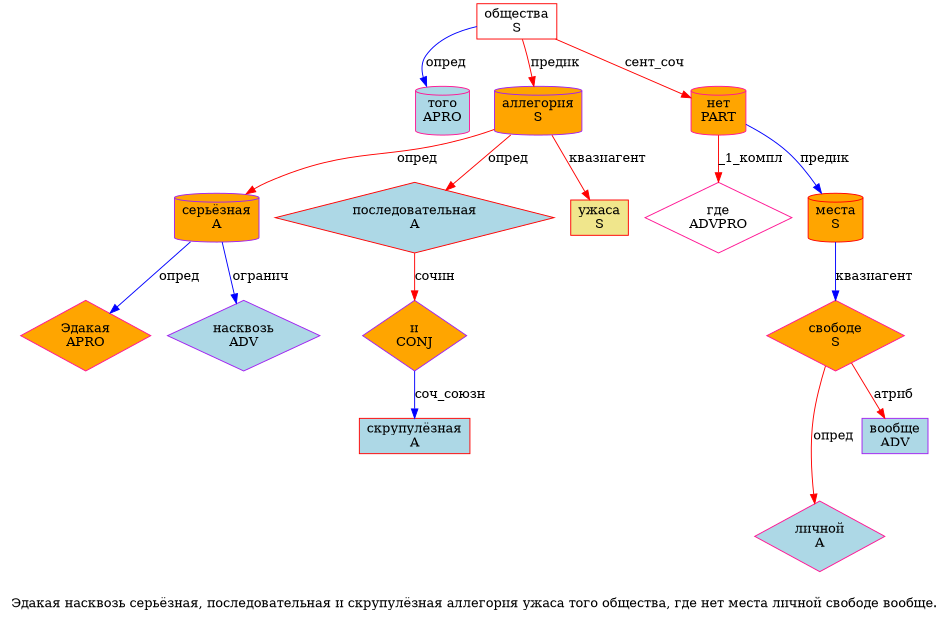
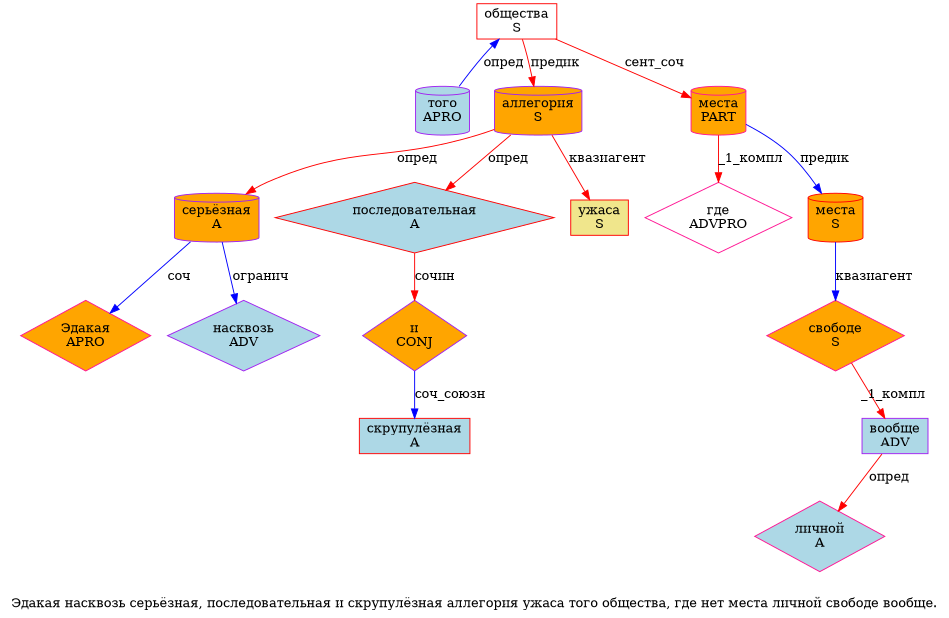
edge "общества S" -> "того APRO": reversed
node "того APRO": color deeppink -> purple
node "нет PART": label "нет PART" -> "места PART"
edge "серьёзная A" -> "Эдакая APRO": label "опред" -> "соч"
edge "свободе S" -> "вообще ADV": label "атриб" -> "_1_компл"
edge "свободе S" -> "личной A": now "вообще ADV" -> "личной A"
